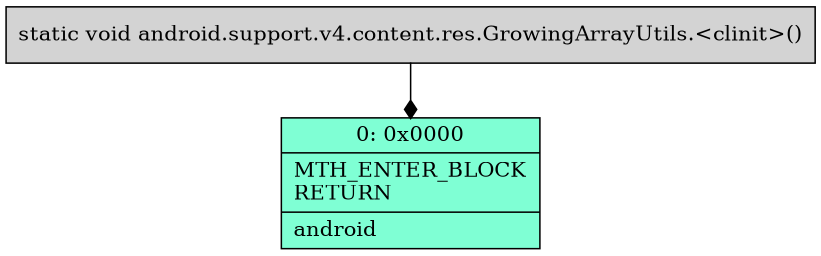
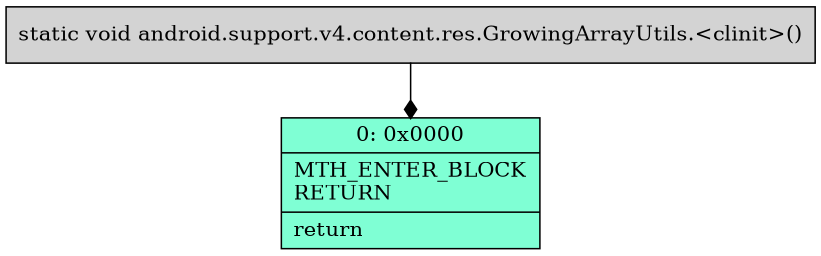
node "0: 0x0000": text "android" -> "return"
